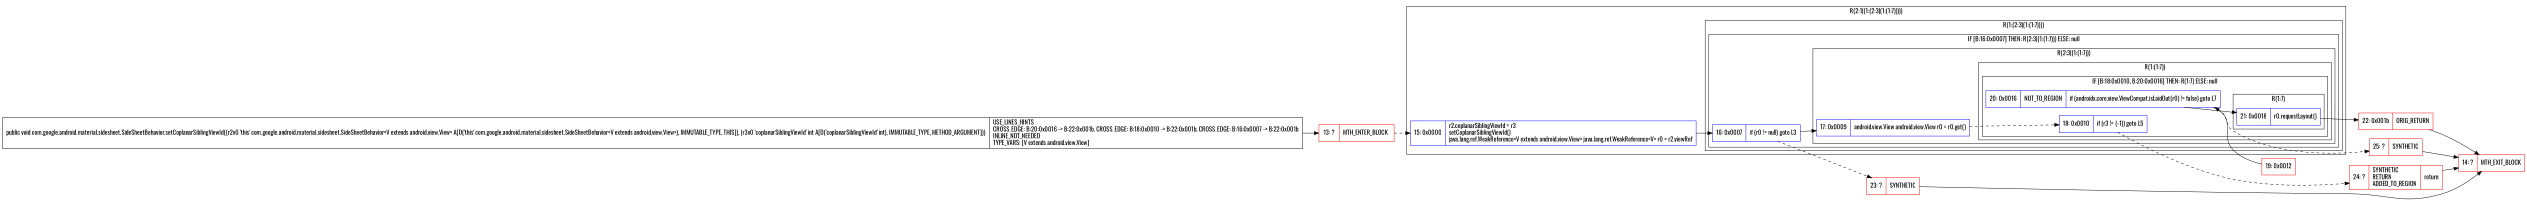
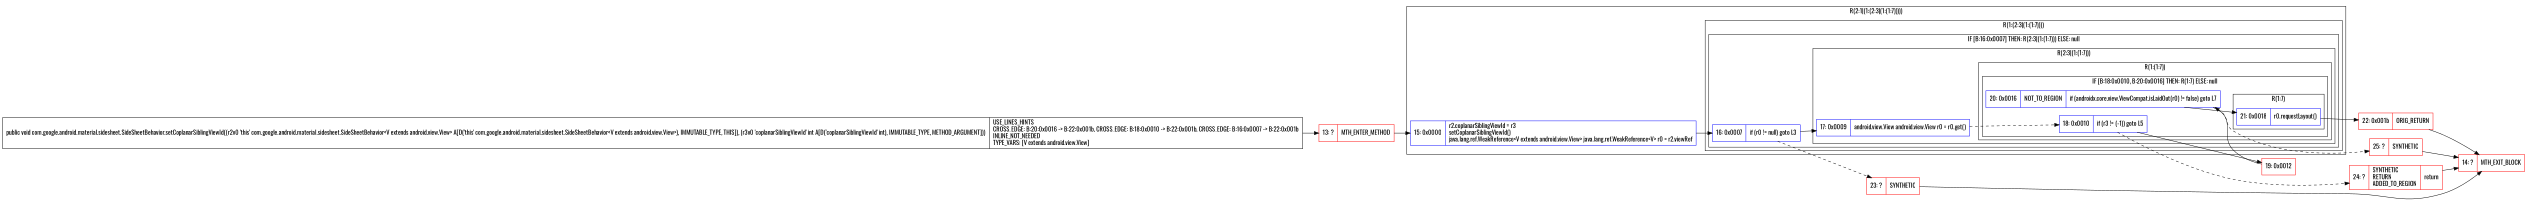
node "13: ?": text "MTH_ENTER_BLOCK" -> "MTH_ENTER_METHOD"
edge "13: ?" -> "15: 0x0000": style dashed -> solid
edge "18: 0x0010" -> "19: 0x0012": added
